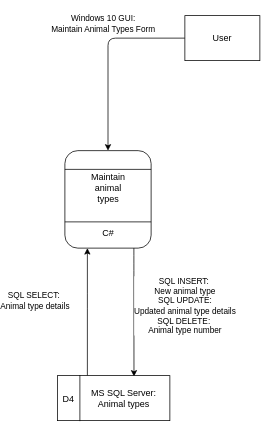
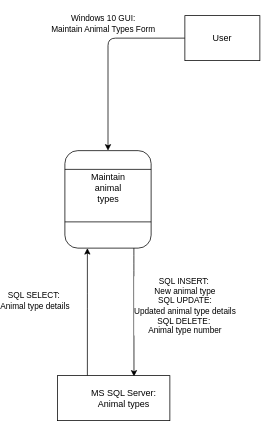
node "C#": removed
node "D4": removed
